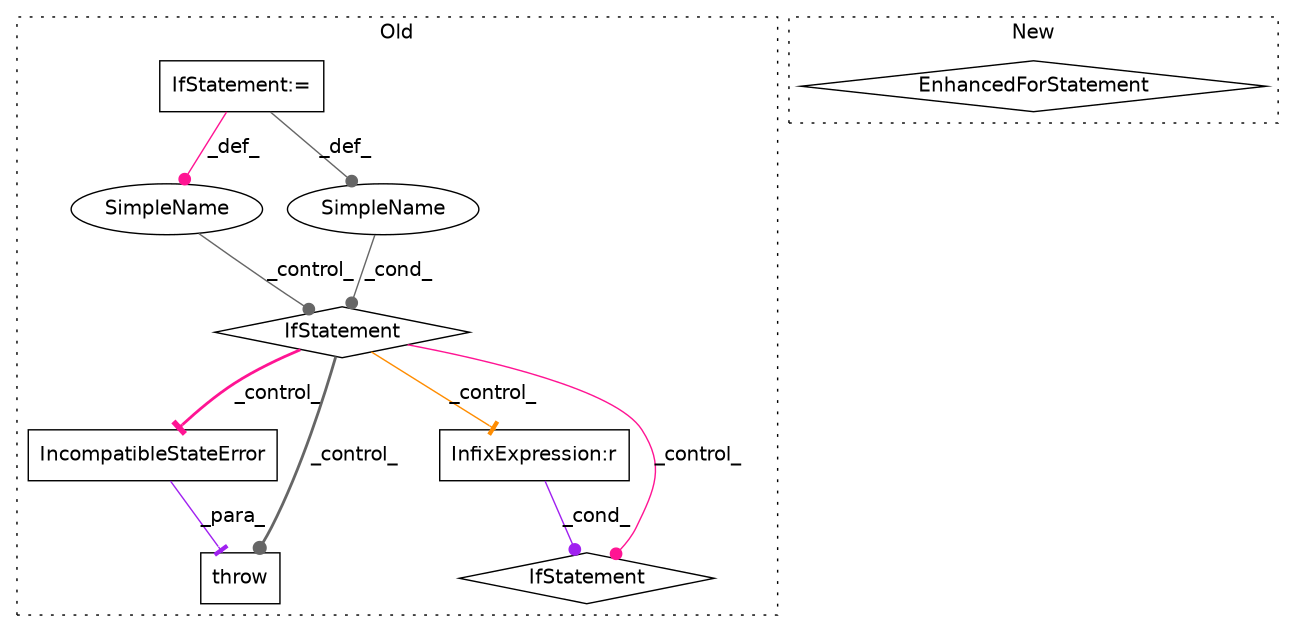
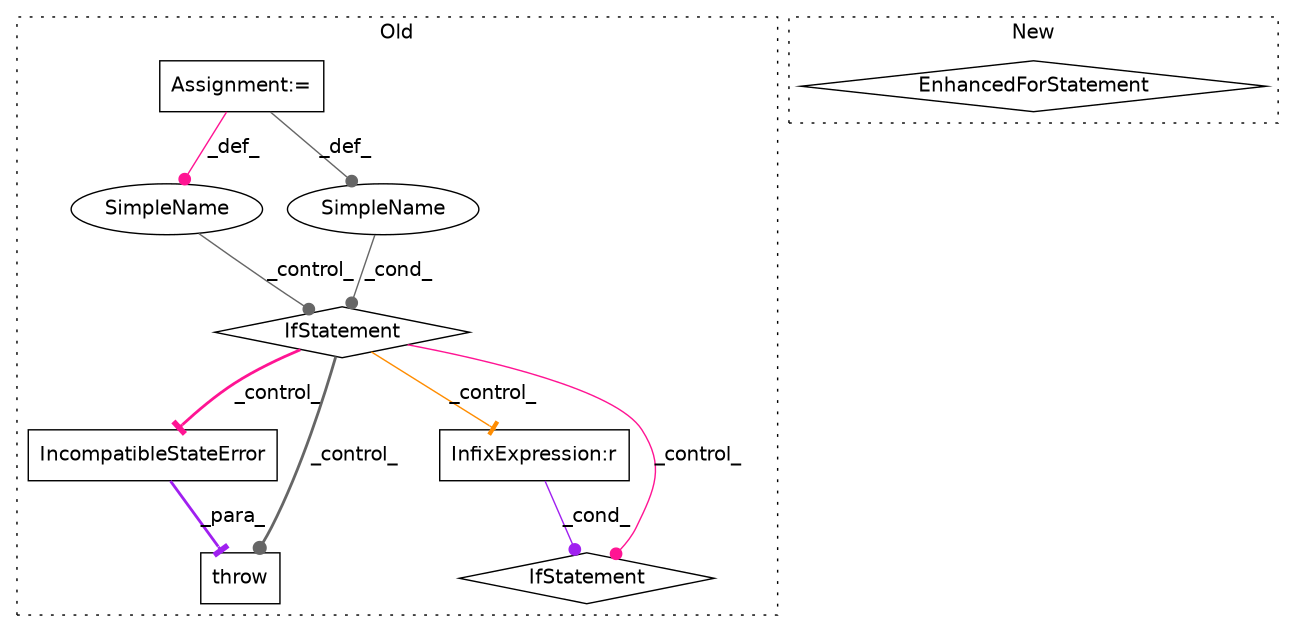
node "IfStatement:=": label "IfStatement:=" -> "Assignment:="
edge "IncompatibleStateError" -> "throw": style solid -> bold
